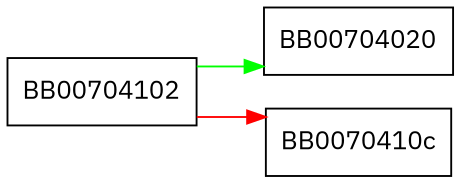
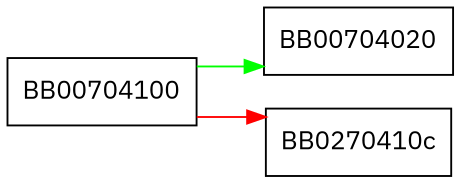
node "BB00704102": label "BB00704102" -> "BB00704100"
node "BB0070410c": label "BB0070410c" -> "BB0270410c"
